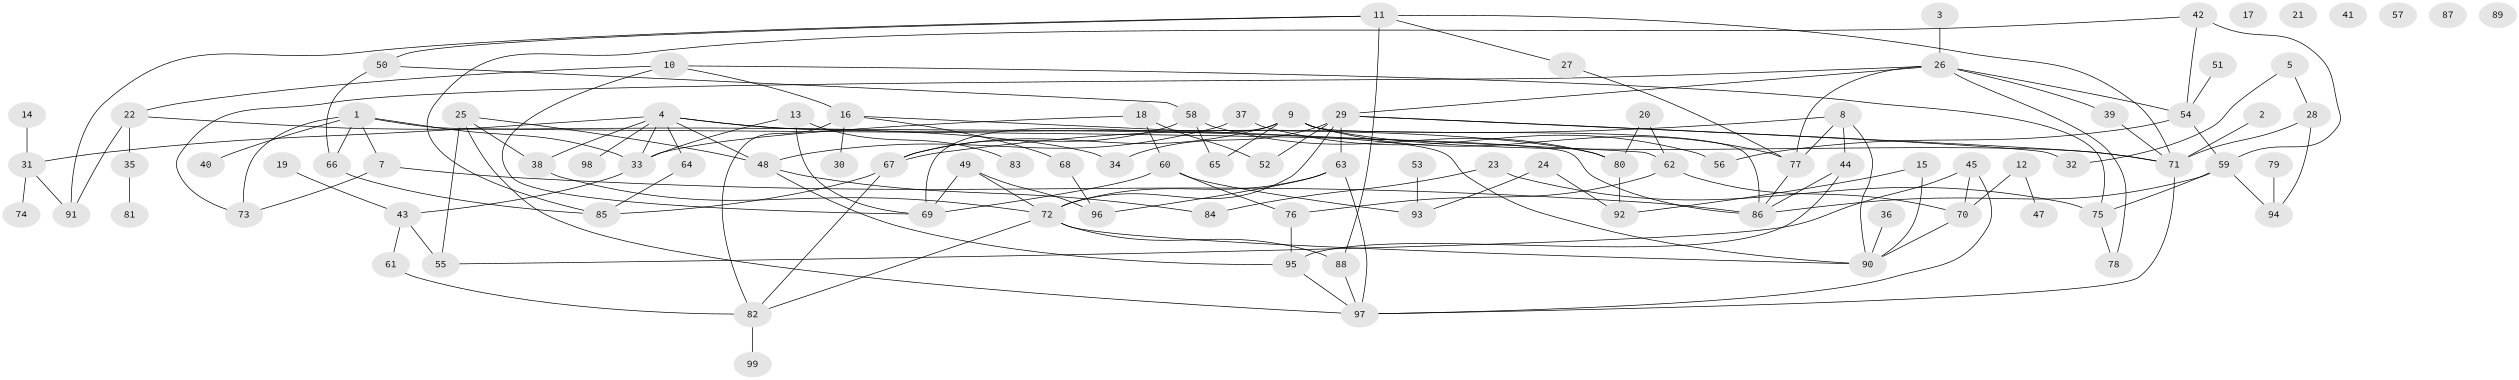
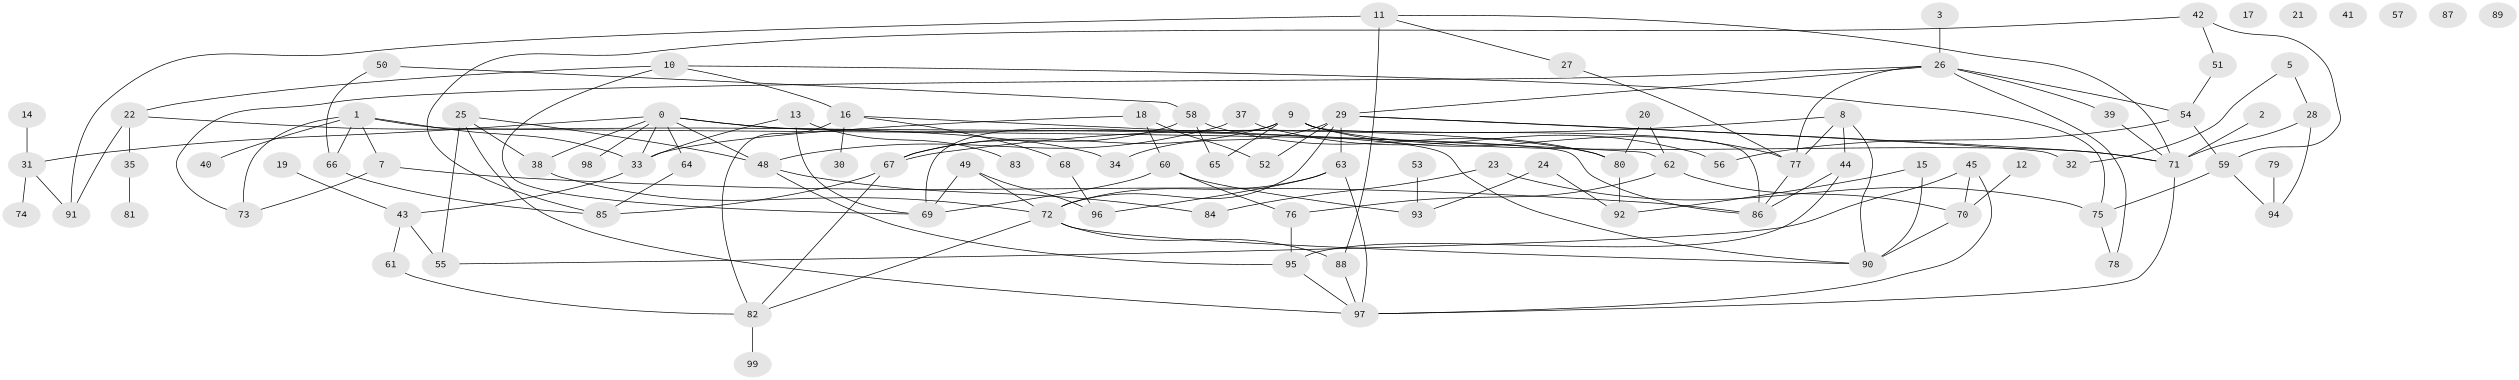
edge "11" -- "50": removed
edge "42" -- "54": now "42" -- "51"
node "4": label "4" -> "0"
edge "59" -- "86": removed
node "36": removed
node "47": removed
